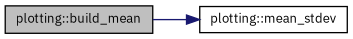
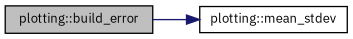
node "plotting::build_mean": label "plotting::build_mean" -> "plotting::build_error"
